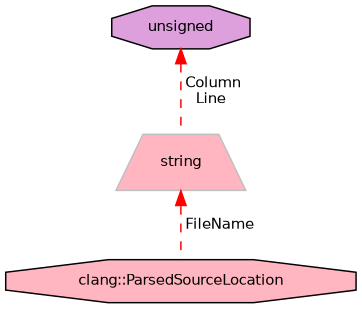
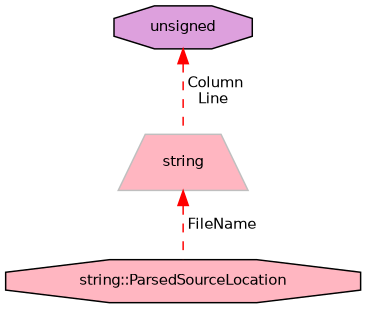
node "clang::ParsedSourceLocation": label "clang::ParsedSourceLocation" -> "string::ParsedSourceLocation"
